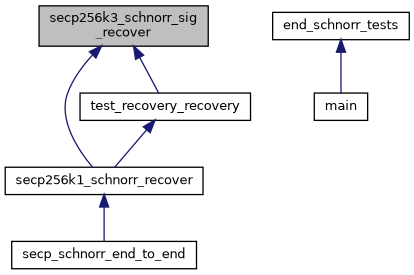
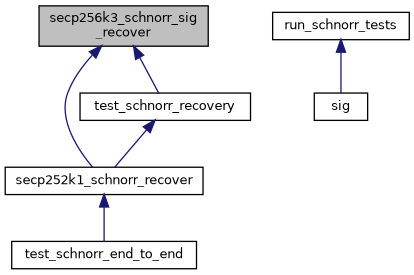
node "end_schnorr_tests": label "end_schnorr_tests" -> "run_schnorr_tests"
node "test_recovery_recovery": label "test_recovery_recovery" -> "test_schnorr_recovery"
node "main": label "main" -> "sig"
node "secp256k1_schnorr_recover": label "secp256k1_schnorr_recover" -> "secp252k1_schnorr_recover"
node "secp_schnorr_end_to_end": label "secp_schnorr_end_to_end" -> "test_schnorr_end_to_end"
